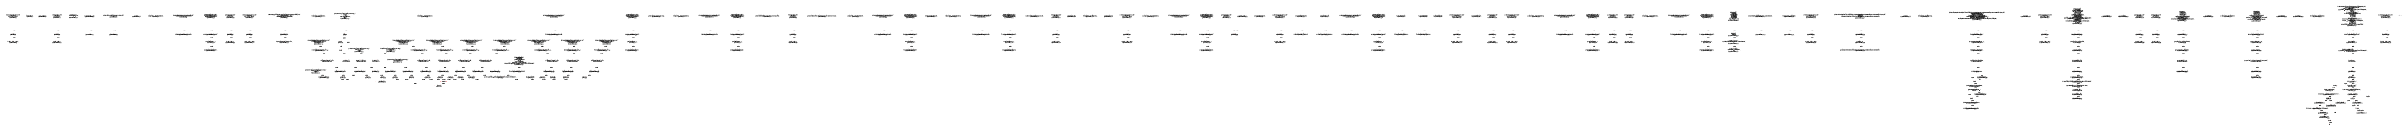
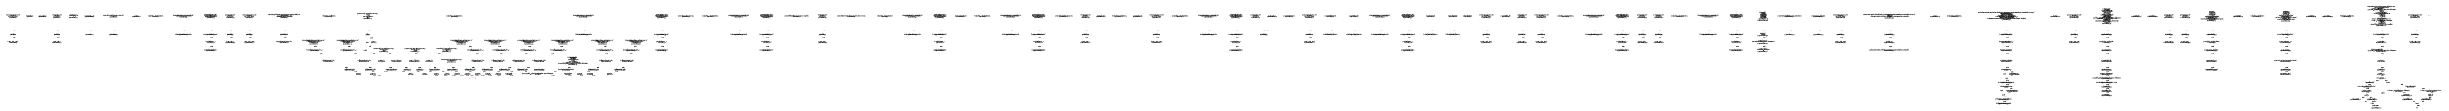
edge "0_ exit_node" -> "139_ return c; 829-return-140-140": reversed
node "423_ p.executed = true; 2540-expression_statement-424-424": removed
